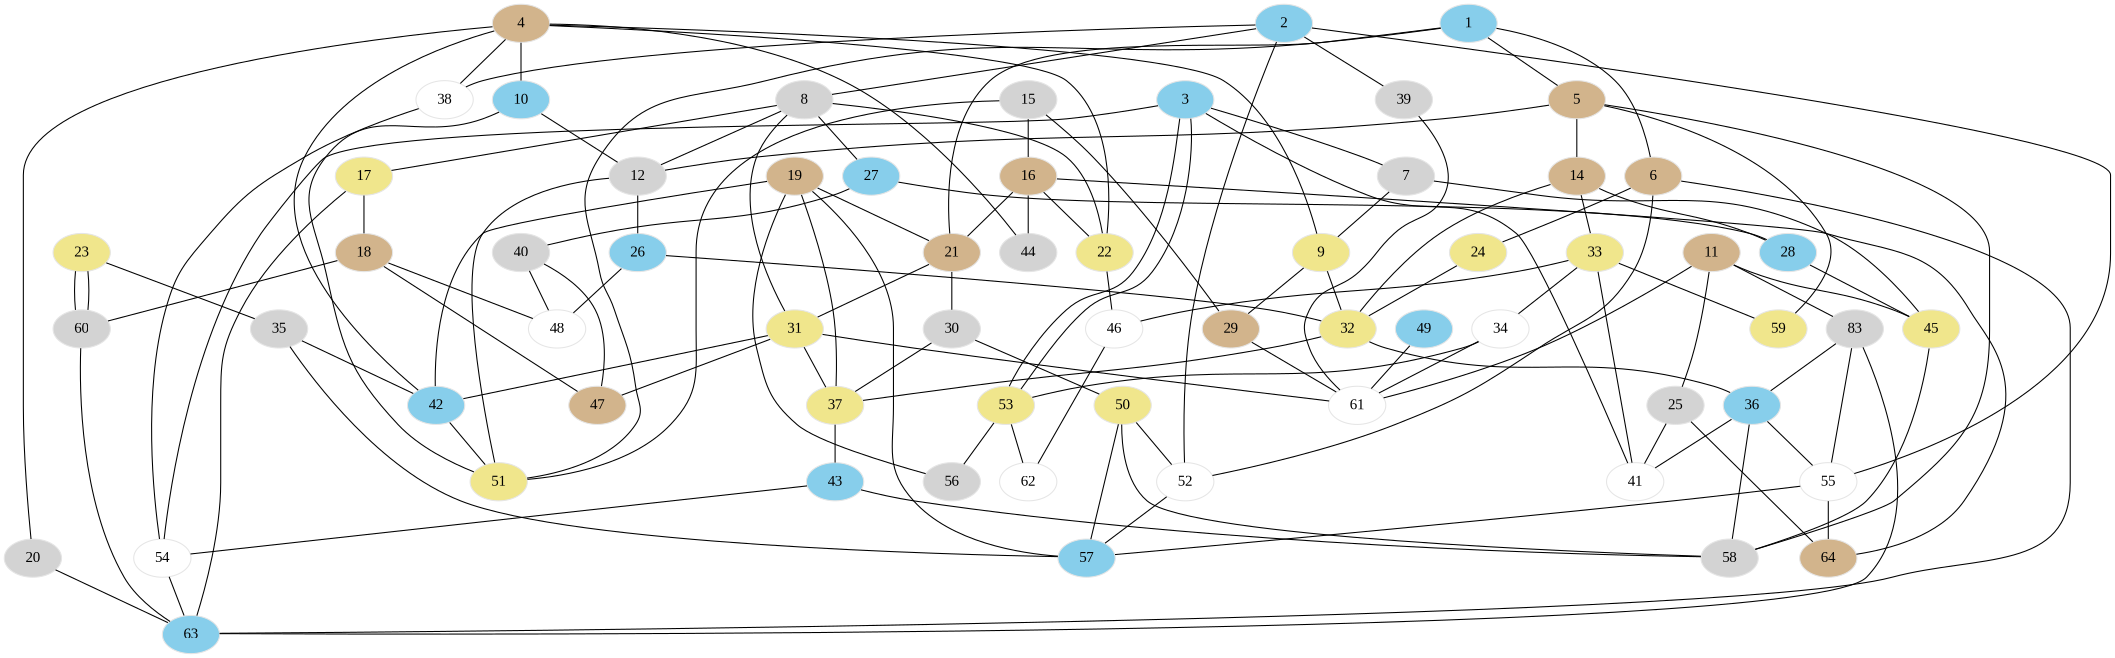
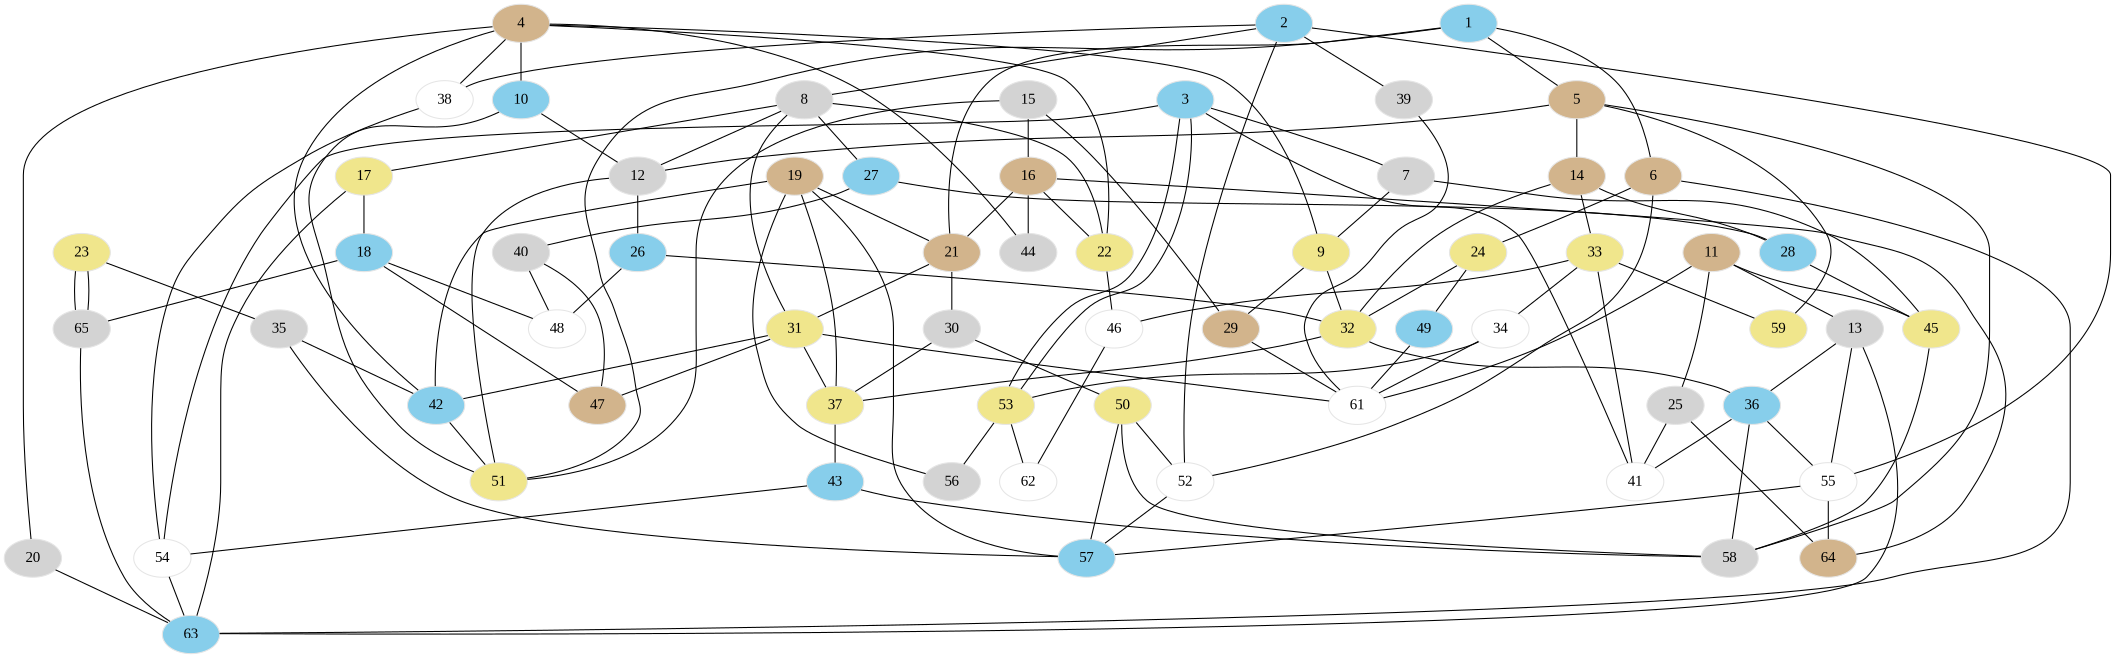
node "18": fillcolor tan -> skyblue
edge "24" -- "49": added
node "60": label "60" -> "65"
node "83": label "83" -> "13"
